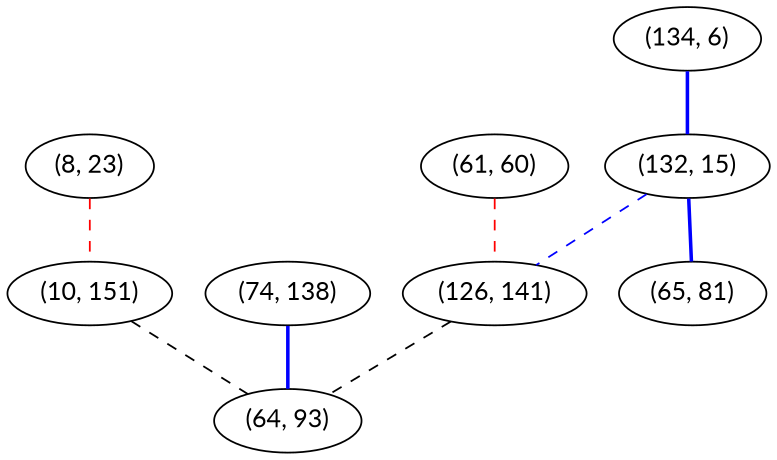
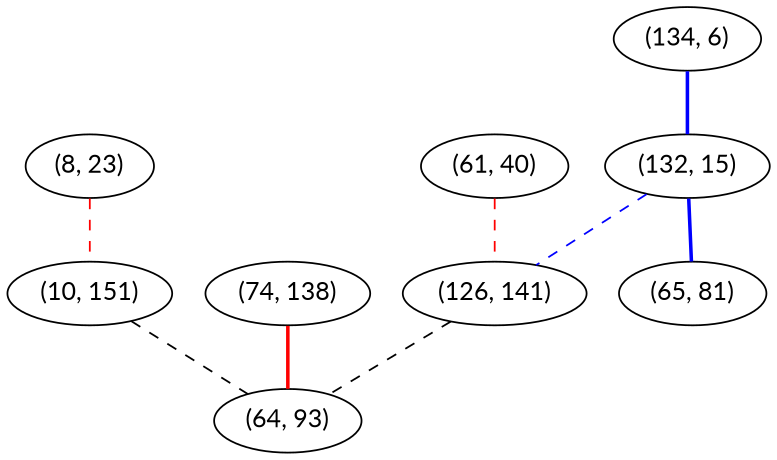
node "(61, 60)": label "(61, 60)" -> "(61, 40)"
edge "(74, 138)" -- "(64, 93)": color blue -> red
